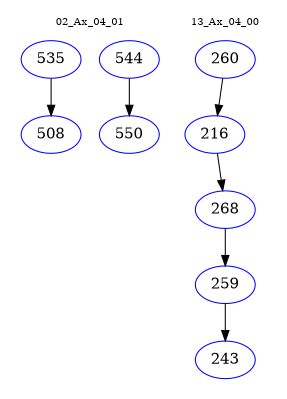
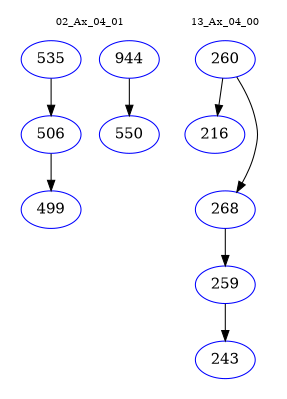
node "544": label "544" -> "944"
node "508": label "508" -> "506"
edge "216" -> "268": now "260" -> "268"
node "499": added
